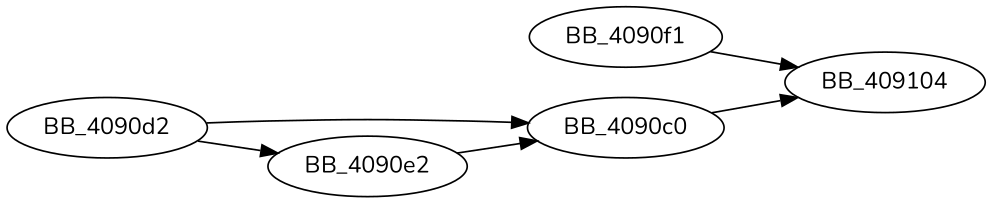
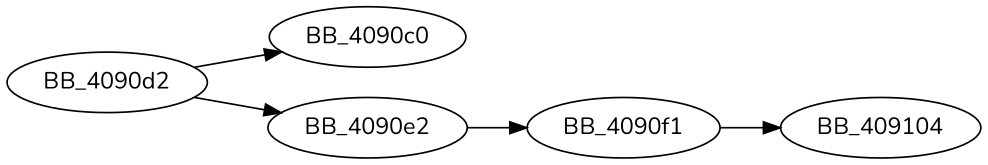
edge "BB_4090c0" -> "BB_409104": removed
edge "BB_4090e2" -> "BB_4090c0": now "BB_4090e2" -> "BB_4090f1"
